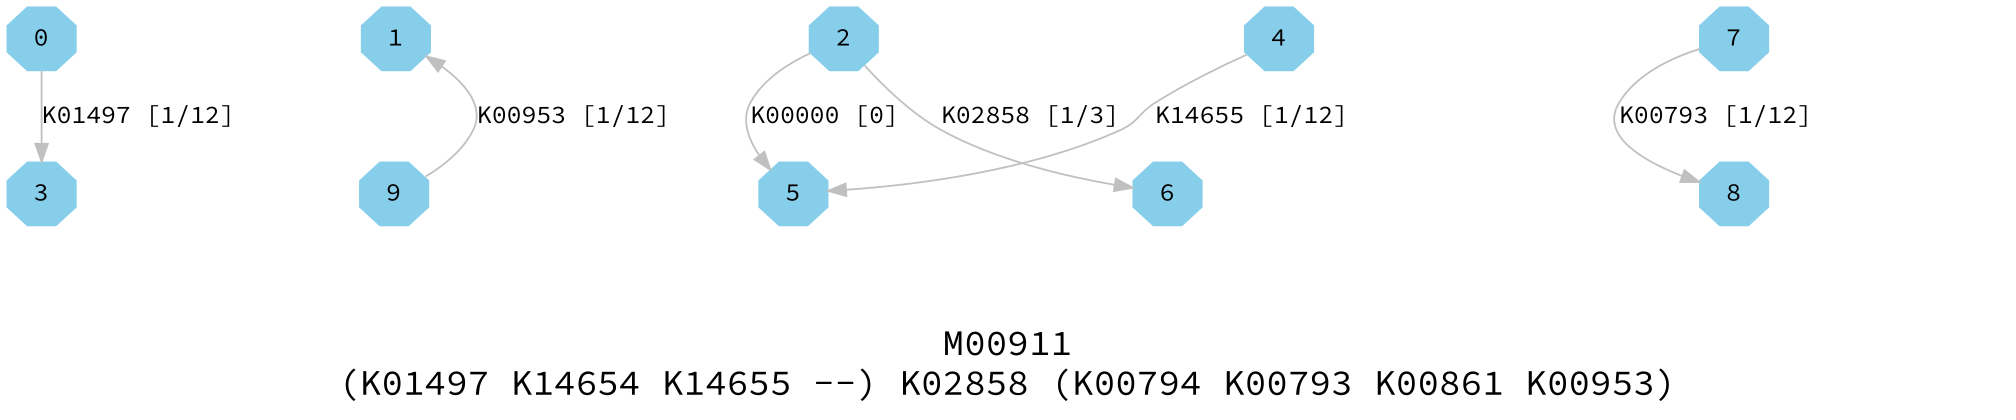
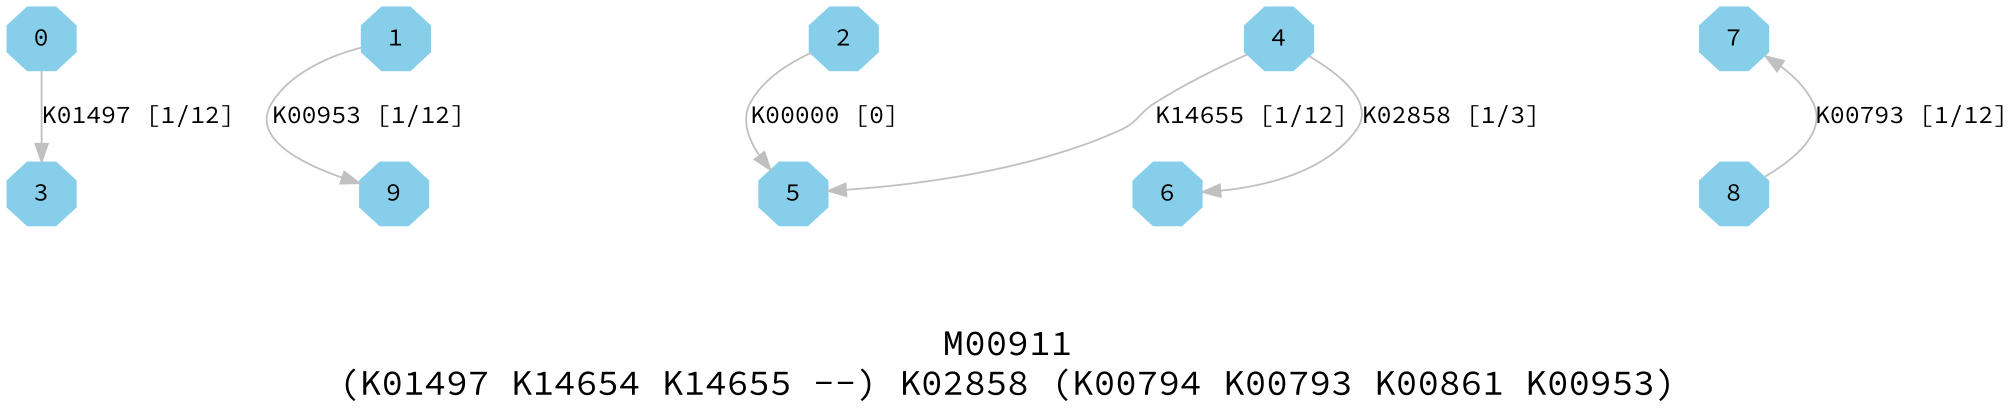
edge "7" -> "8": reversed
edge "9" -> "1": reversed
edge "2" -> "6": now "4" -> "6"
